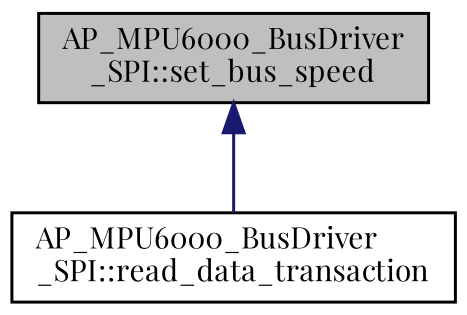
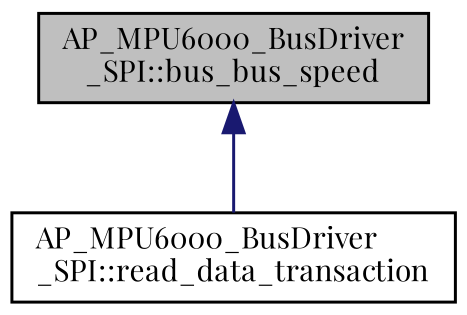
node "AP_MPU6000_BusDriver _SPI::set_bus_speed": label "AP_MPU6000_BusDriver _SPI::set_bus_speed" -> "AP_MPU6000_BusDriver _SPI::bus_bus_speed"
